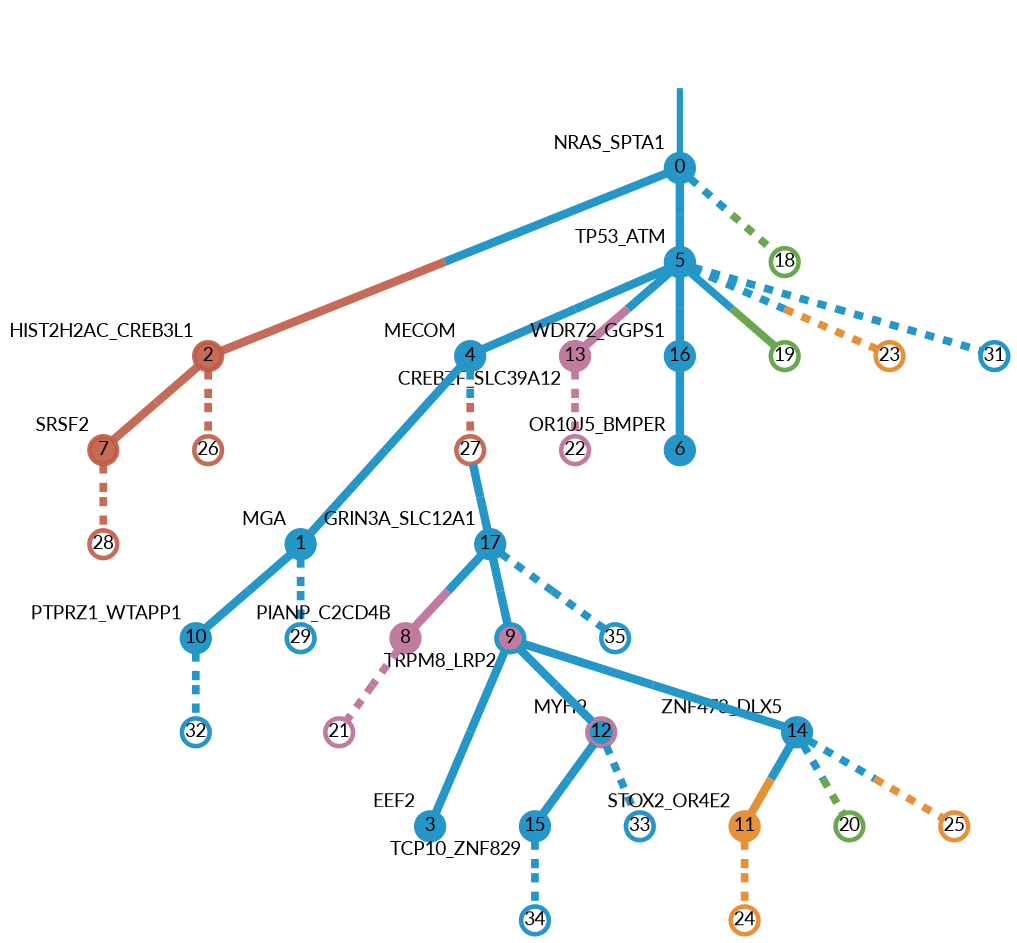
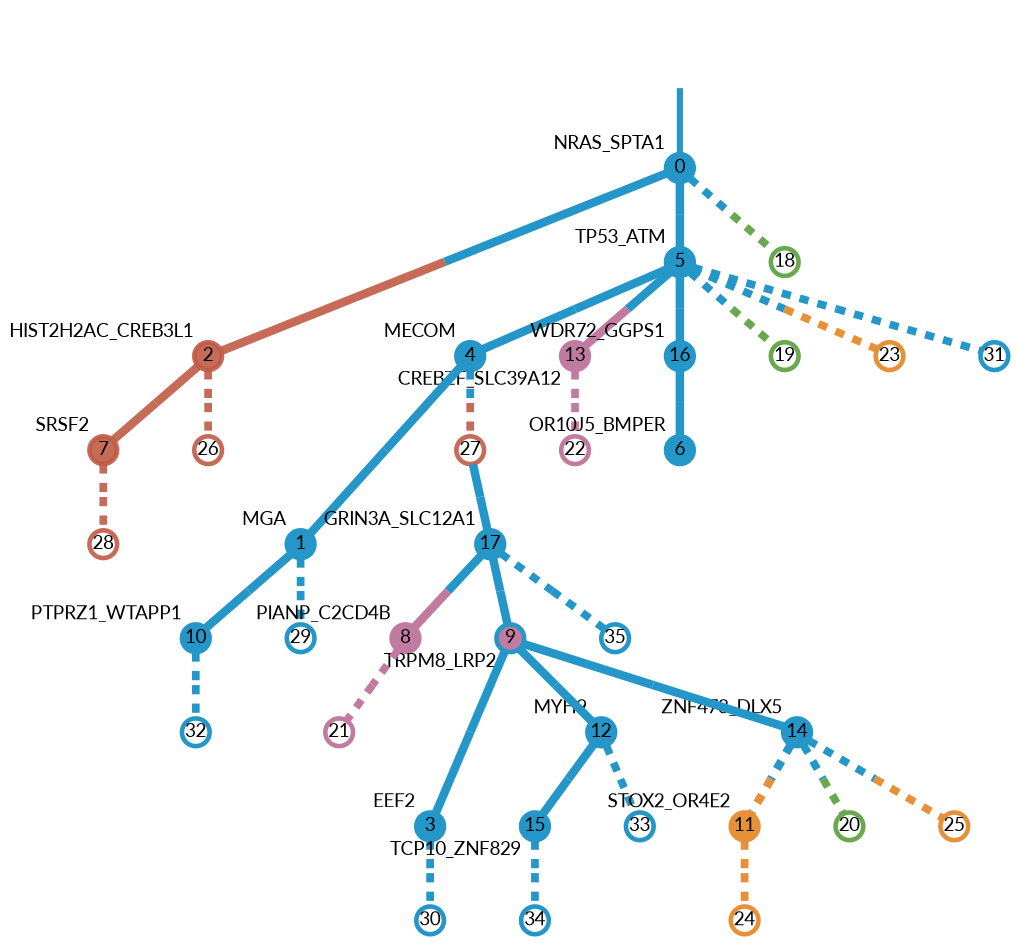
edge "5 TP53_ATM" -> "19": style solid -> dashed
node "12 MYH9": color #c27ba0ff -> #2496c8ff
edge "14 ZNF473_DLX5" -> "11 STOX2_OR4E2": style solid -> dashed
node "30": added
